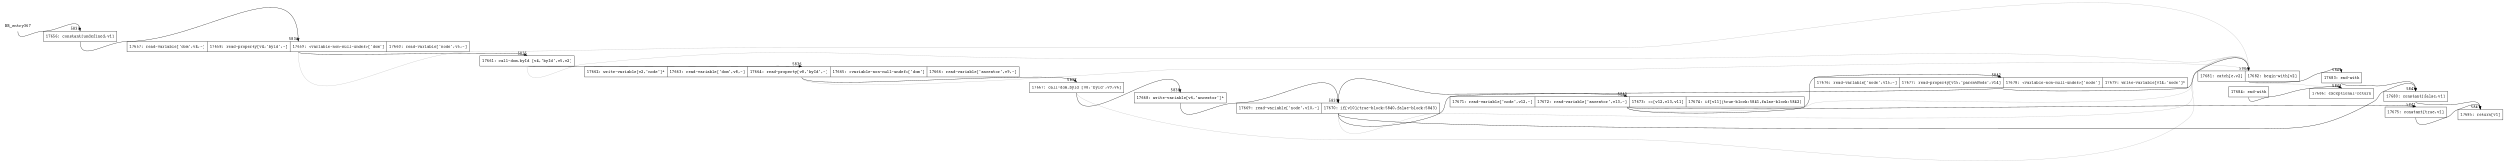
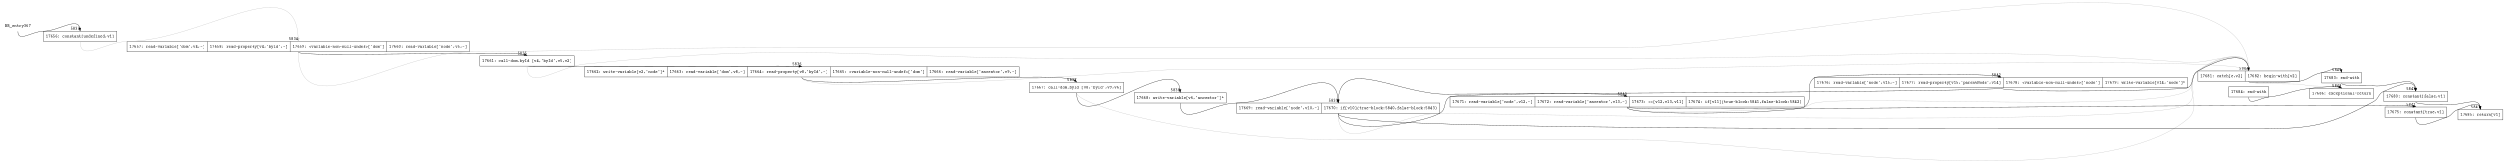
edge "17656: constant[undefined,v1]" -> "17657: read-variable['dom',v4,-]": color black -> gray
